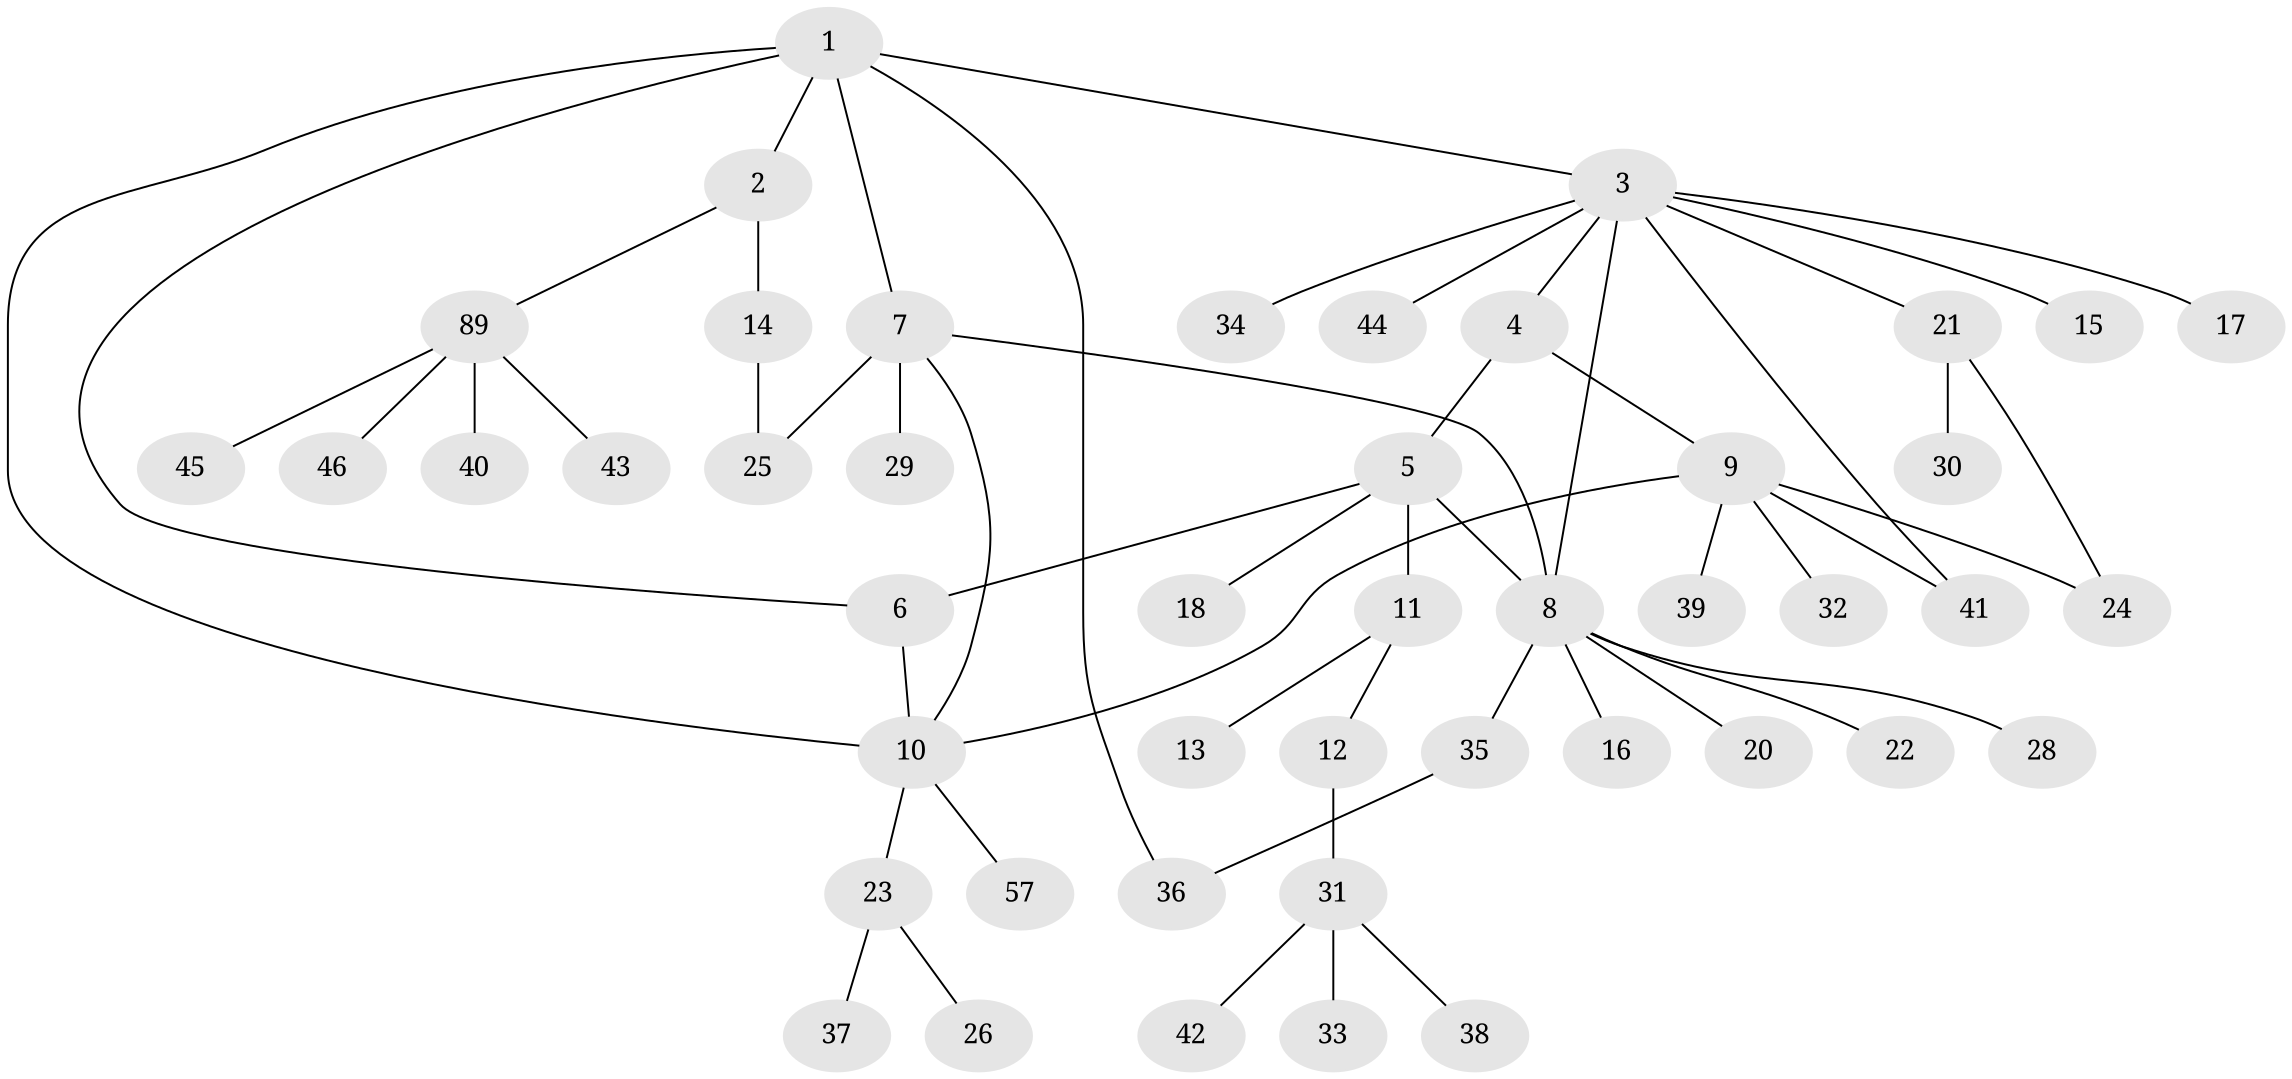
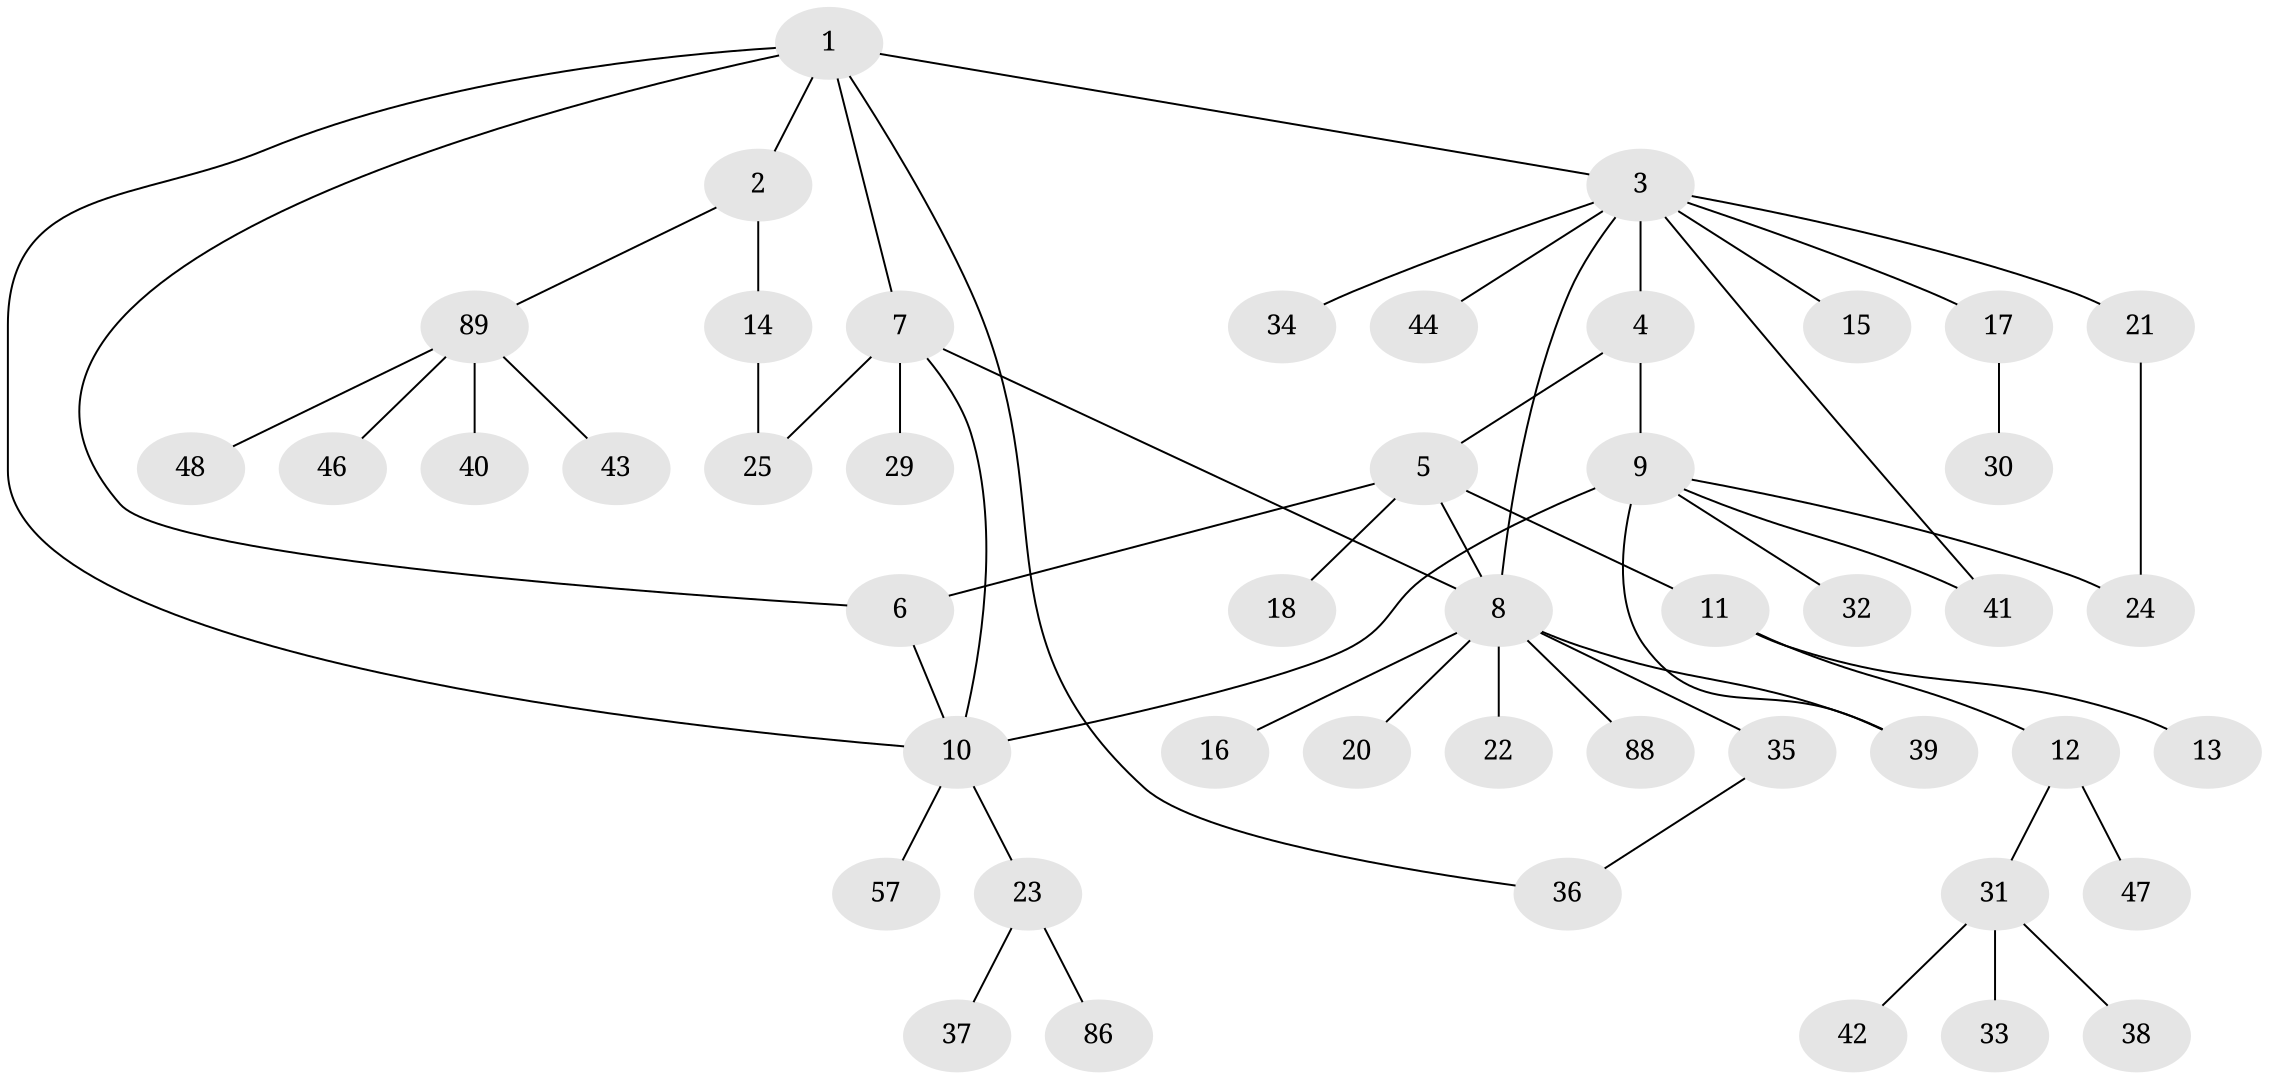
edge "21" -- "30": now "17" -- "30"
node "45": label "45" -> "48"
edge "8" -- "39": added
node "28": label "28" -> "88"
node "47": added
node "26": label "26" -> "86"
